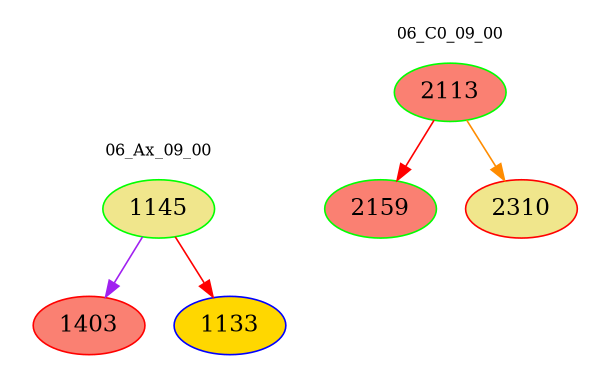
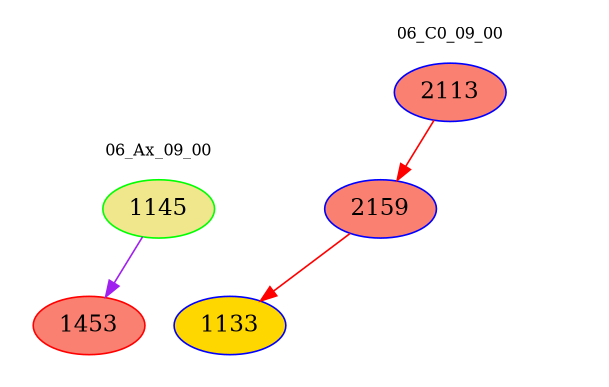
node "2113": color green -> blue
node "2159": color green -> blue
node "2310": removed
edge "1145" -> "1133": now "2159" -> "1133"
node "1403": label "1403" -> "1453"
